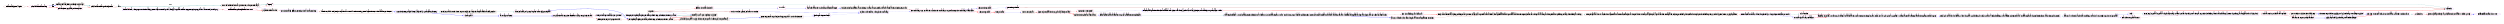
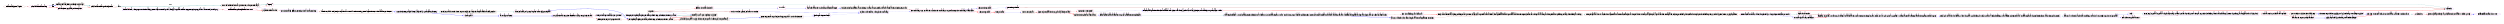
node "Och, na Pustkę.": label "Och, na Pustkę." -> "Naprawdę, na Pustkę."
